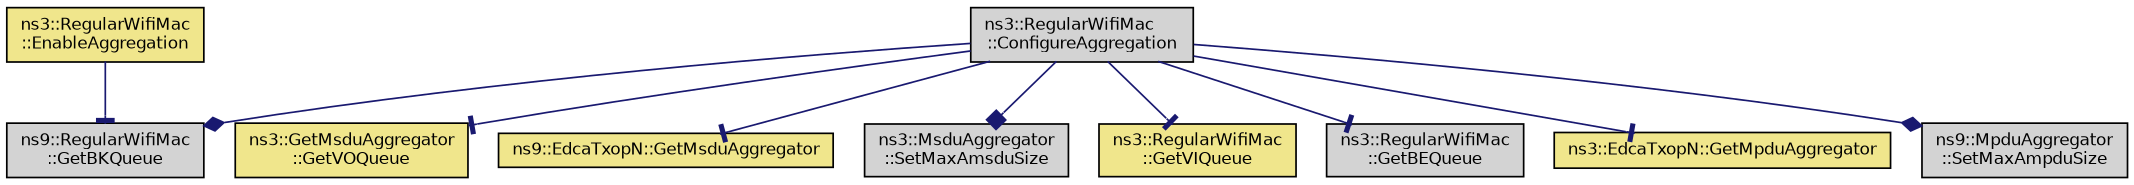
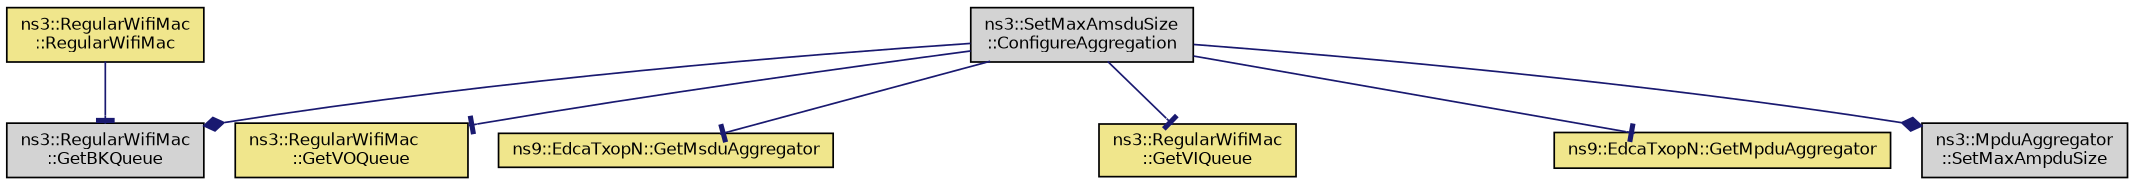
node "ns3::RegularWifiMac ::EnableAggregation": label "ns3::RegularWifiMac ::EnableAggregation" -> "ns3::RegularWifiMac ::RegularWifiMac"
node "ns3::RegularWifiMac ::ConfigureAggregation": label "ns3::RegularWifiMac ::ConfigureAggregation" -> "ns3::SetMaxAmsduSize ::ConfigureAggregation"
node "ns9::RegularWifiMac ::GetBKQueue": label "ns9::RegularWifiMac ::GetBKQueue" -> "ns3::RegularWifiMac ::GetBKQueue"
node "ns3::GetMsduAggregator ::GetVOQueue": label "ns3::GetMsduAggregator ::GetVOQueue" -> "ns3::RegularWifiMac ::GetVOQueue"
node "ns3::MsduAggregator ::SetMaxAmsduSize": removed
node "ns3::RegularWifiMac ::GetBEQueue": removed
node "ns3::EdcaTxopN::GetMpduAggregator": label "ns3::EdcaTxopN::GetMpduAggregator" -> "ns9::EdcaTxopN::GetMpduAggregator"
node "ns9::MpduAggregator ::SetMaxAmpduSize": label "ns9::MpduAggregator ::SetMaxAmpduSize" -> "ns3::MpduAggregator ::SetMaxAmpduSize"
